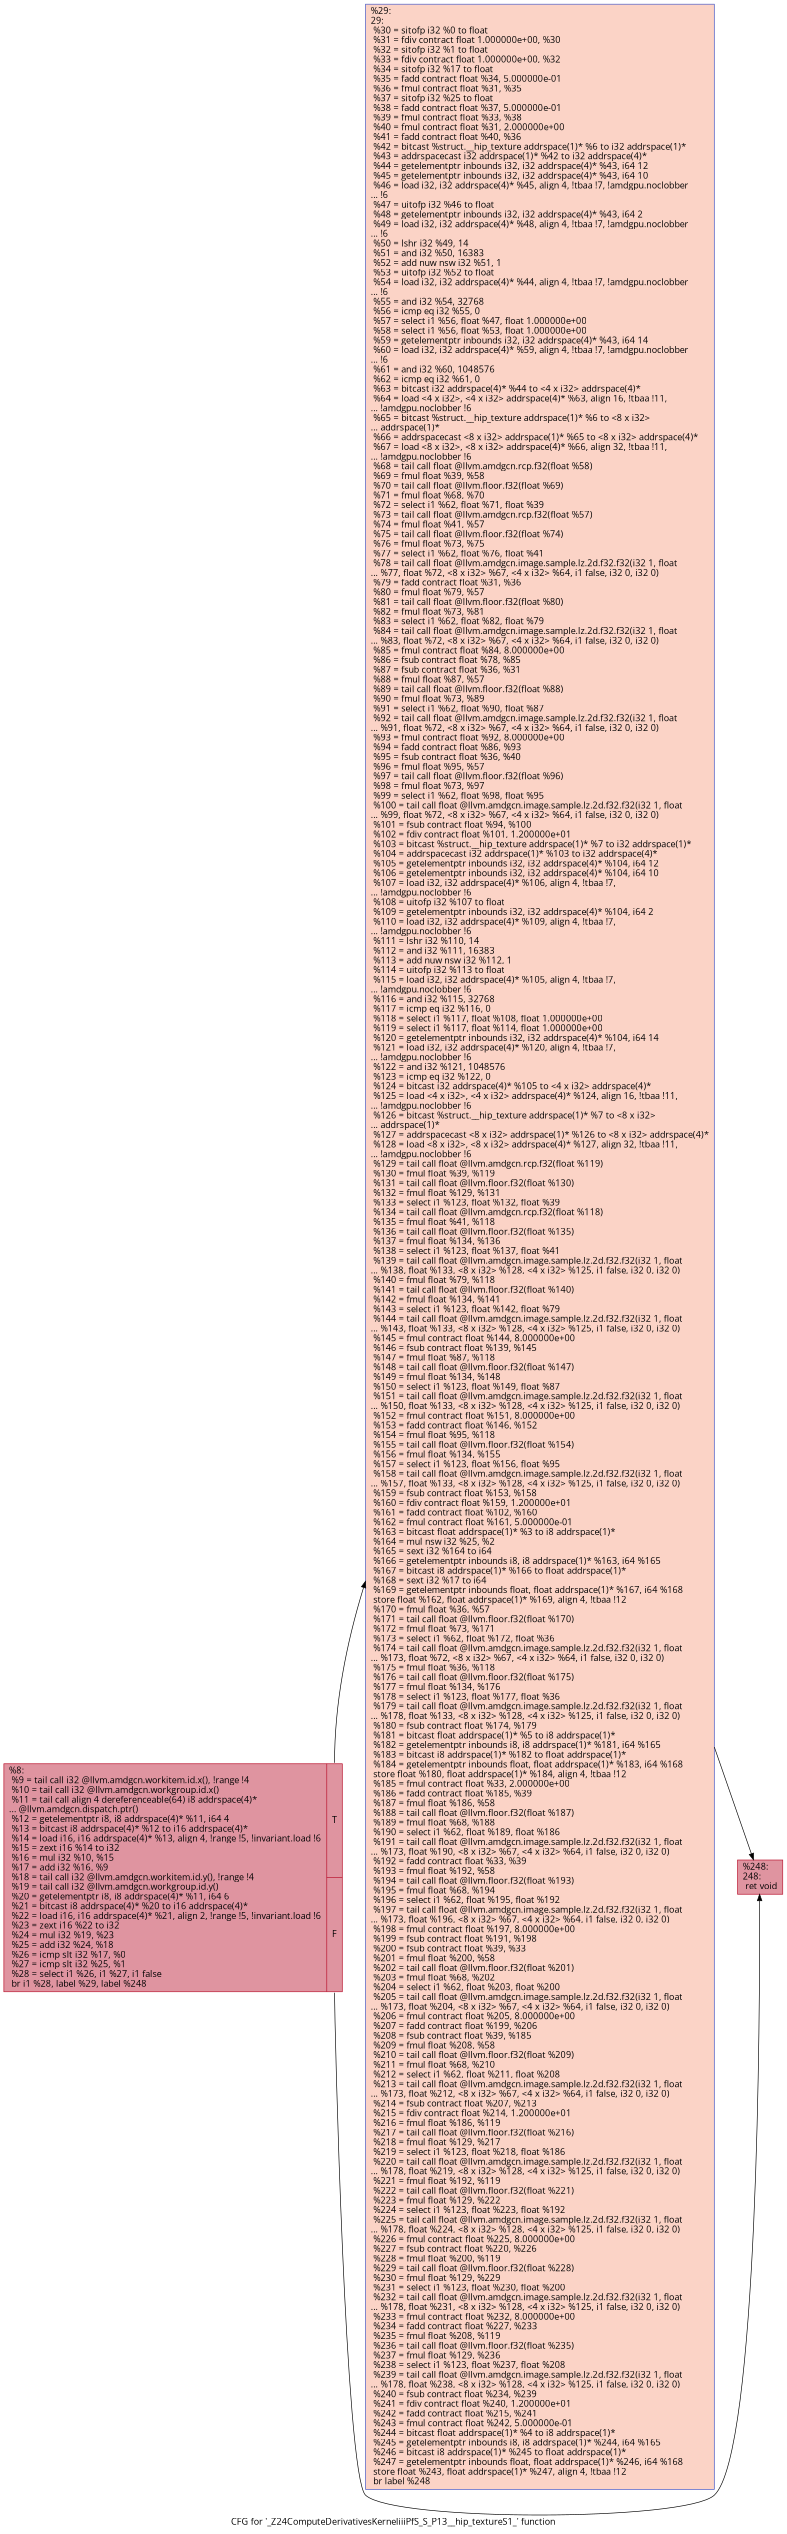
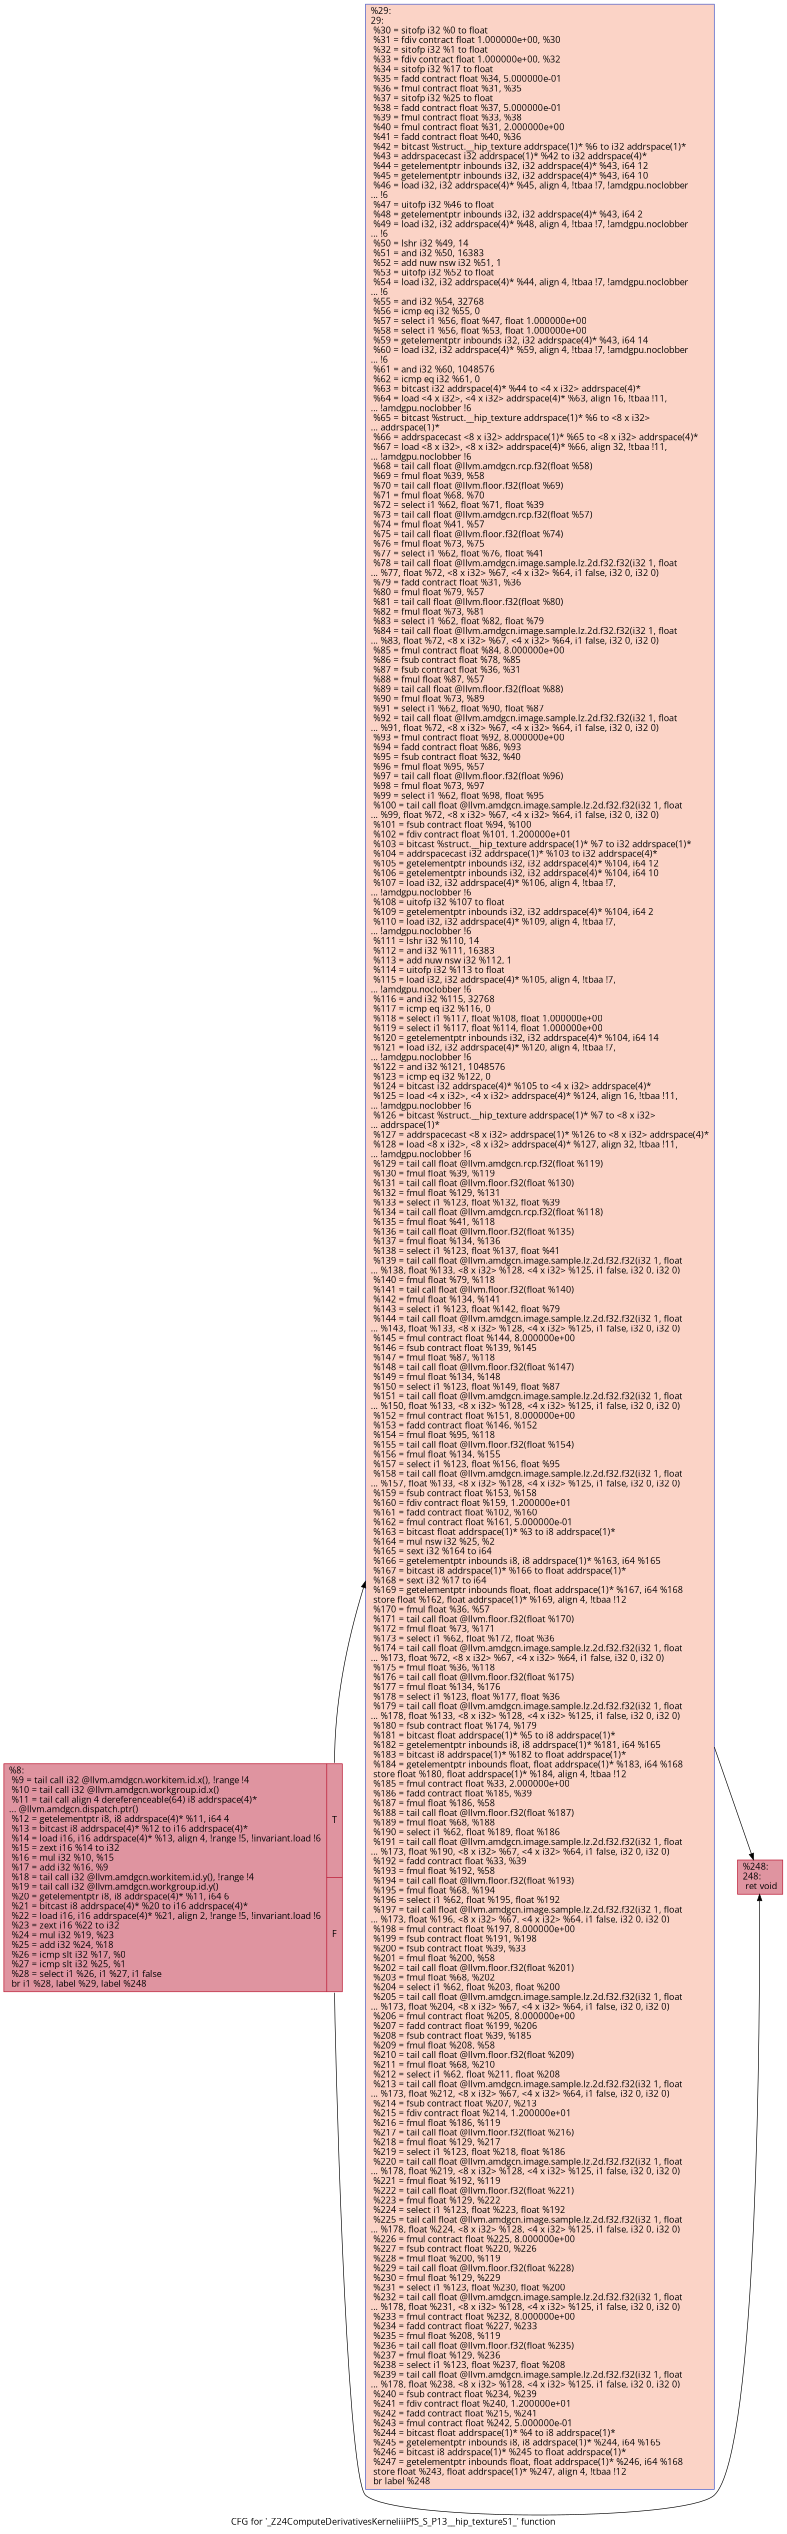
node "%29:": text "%95 = fsub contract float %36, %40" -> "%95 = fsub contract float %32, %40"
